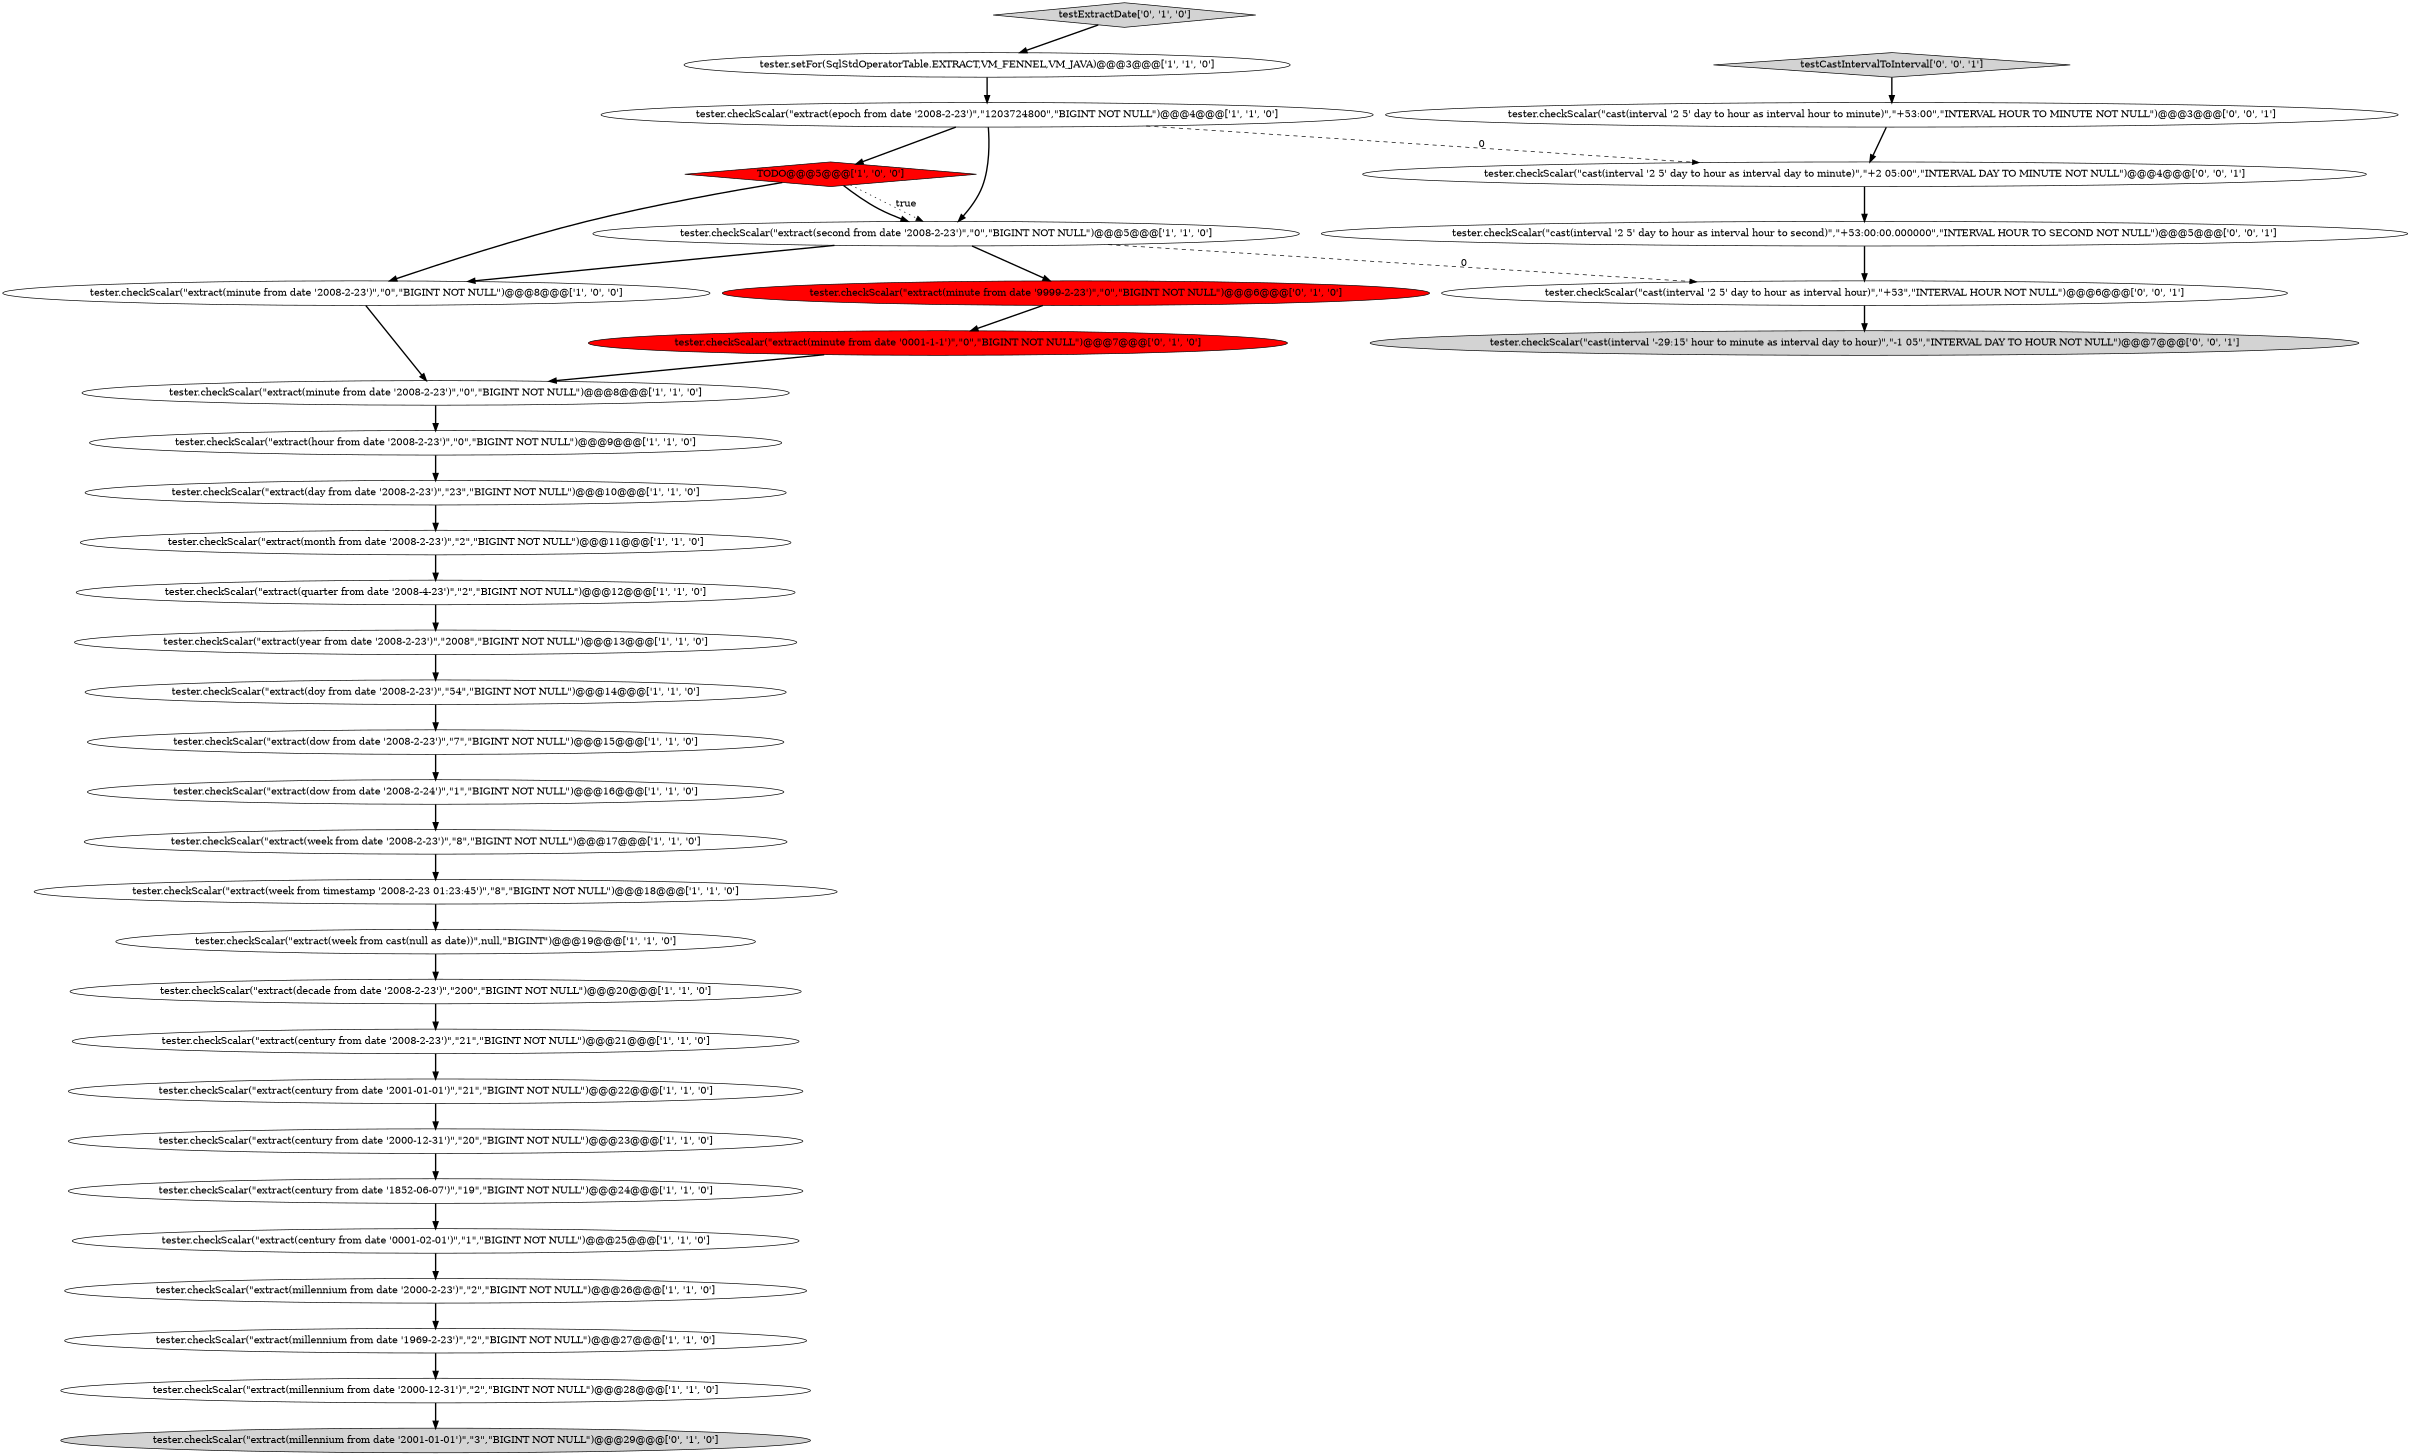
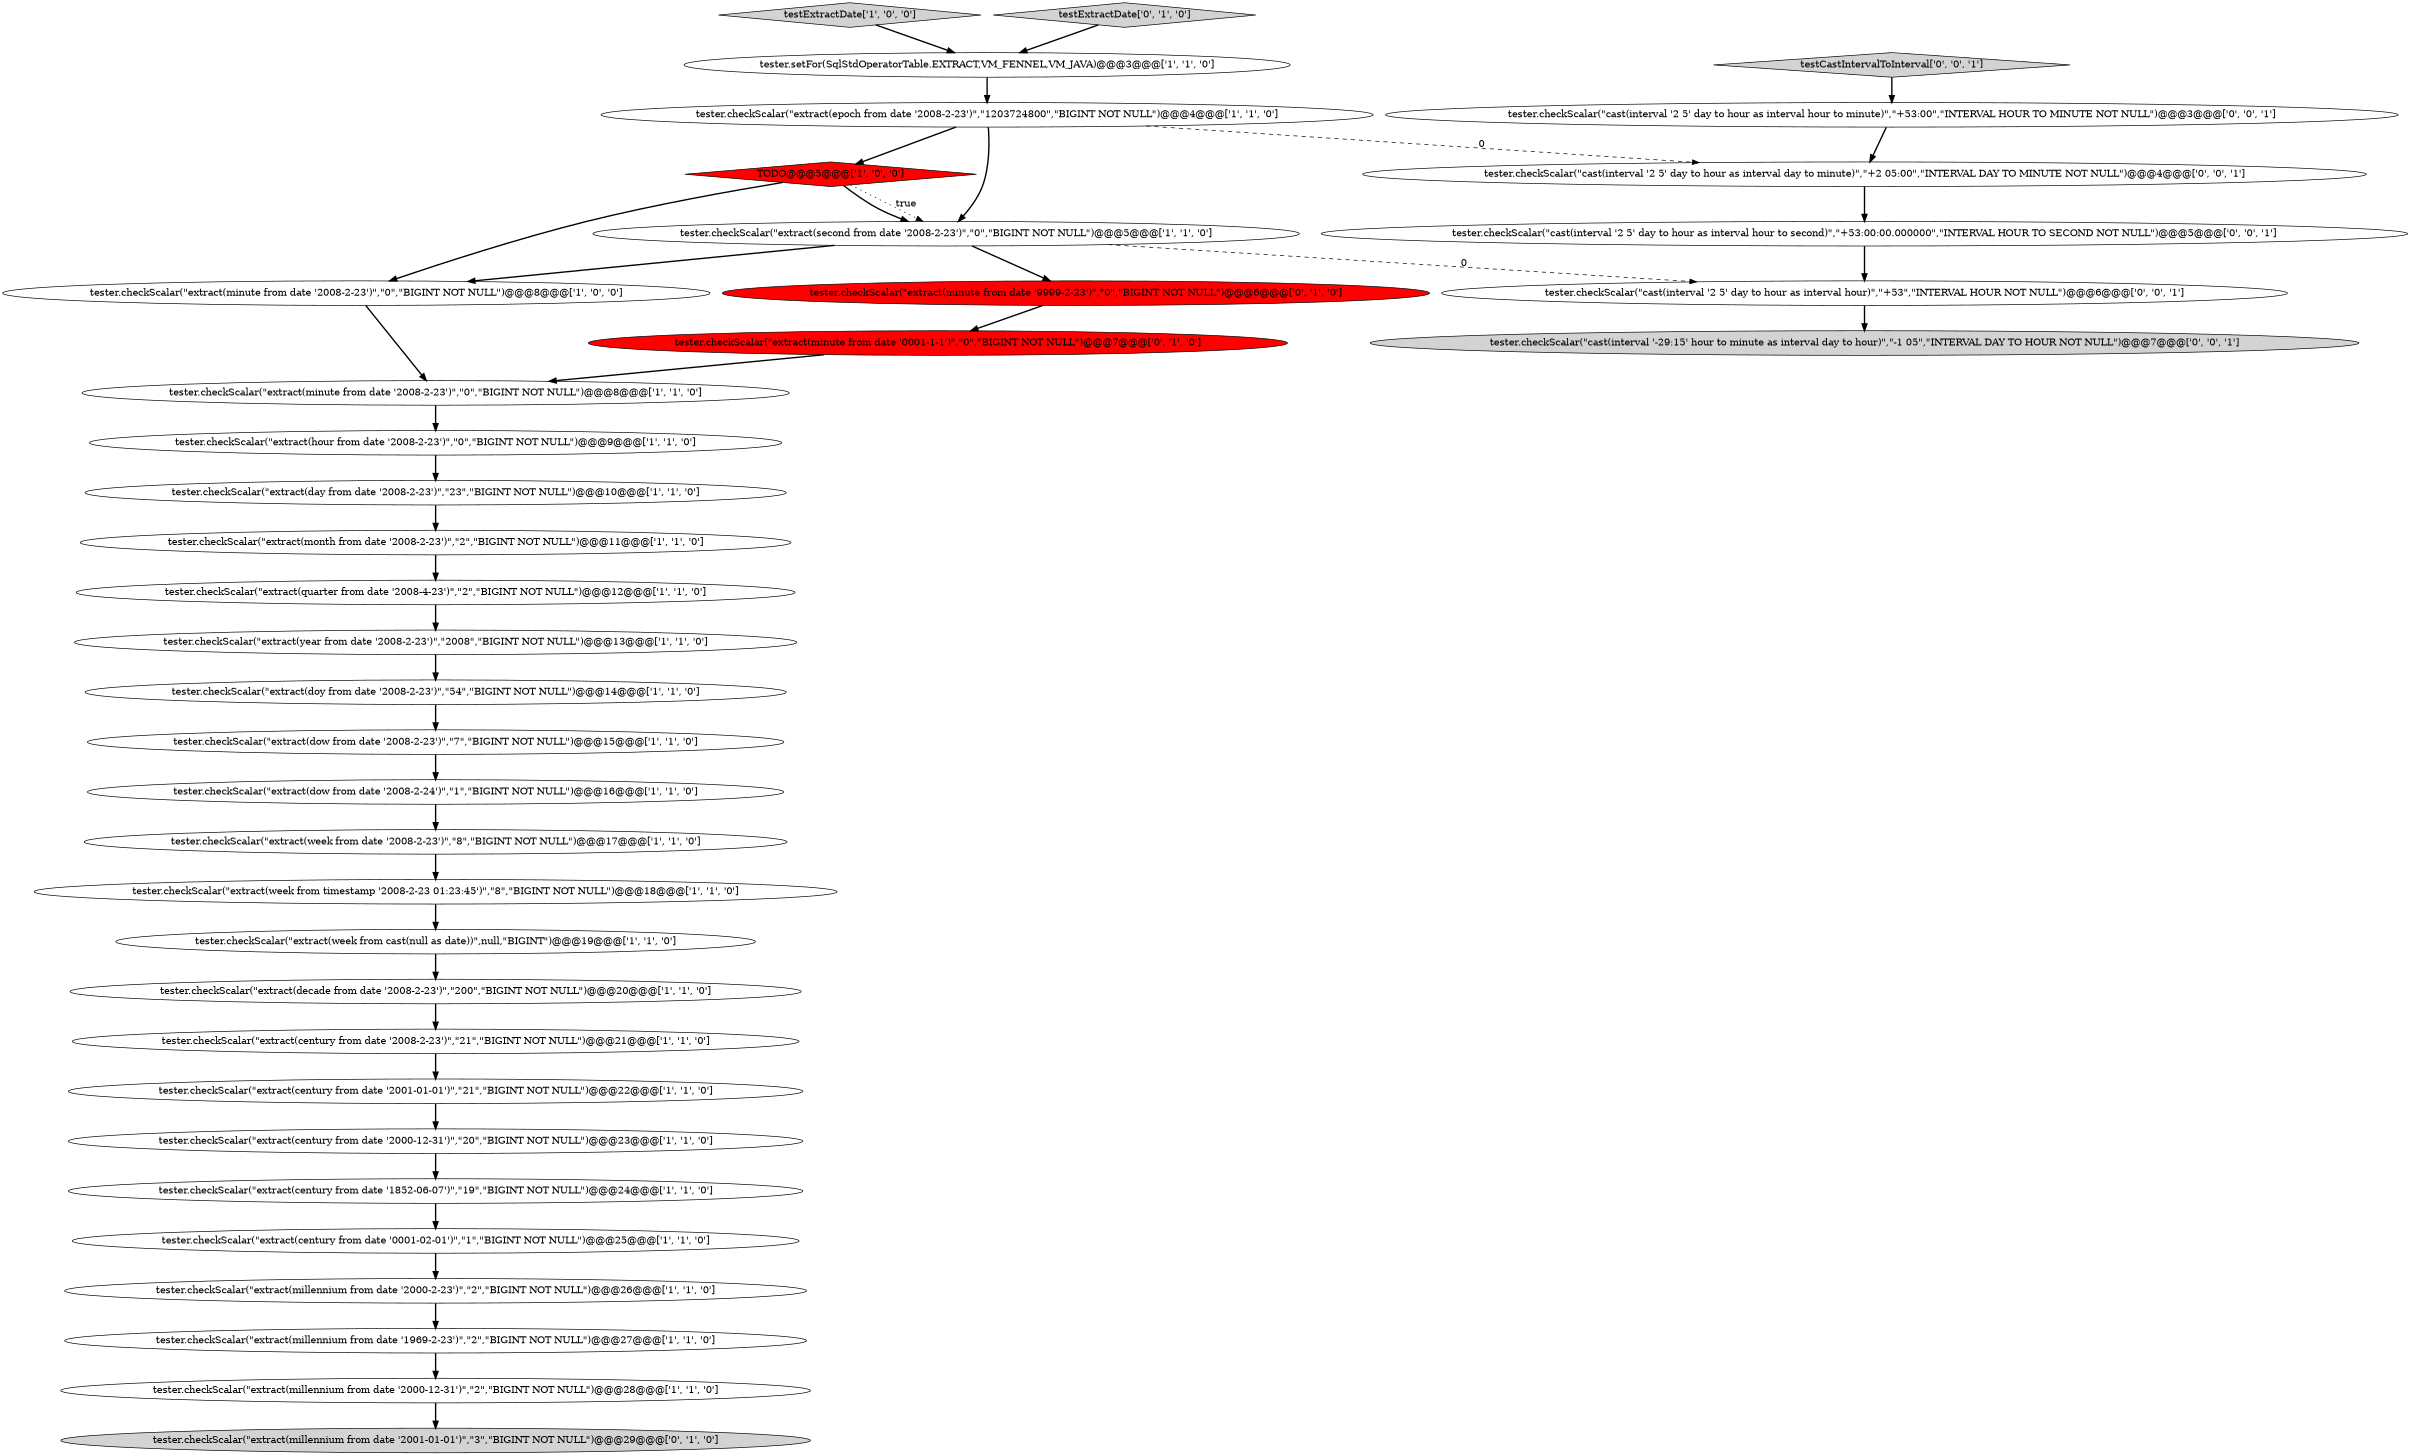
node "testExtractDate['1', '0', '0']": added
